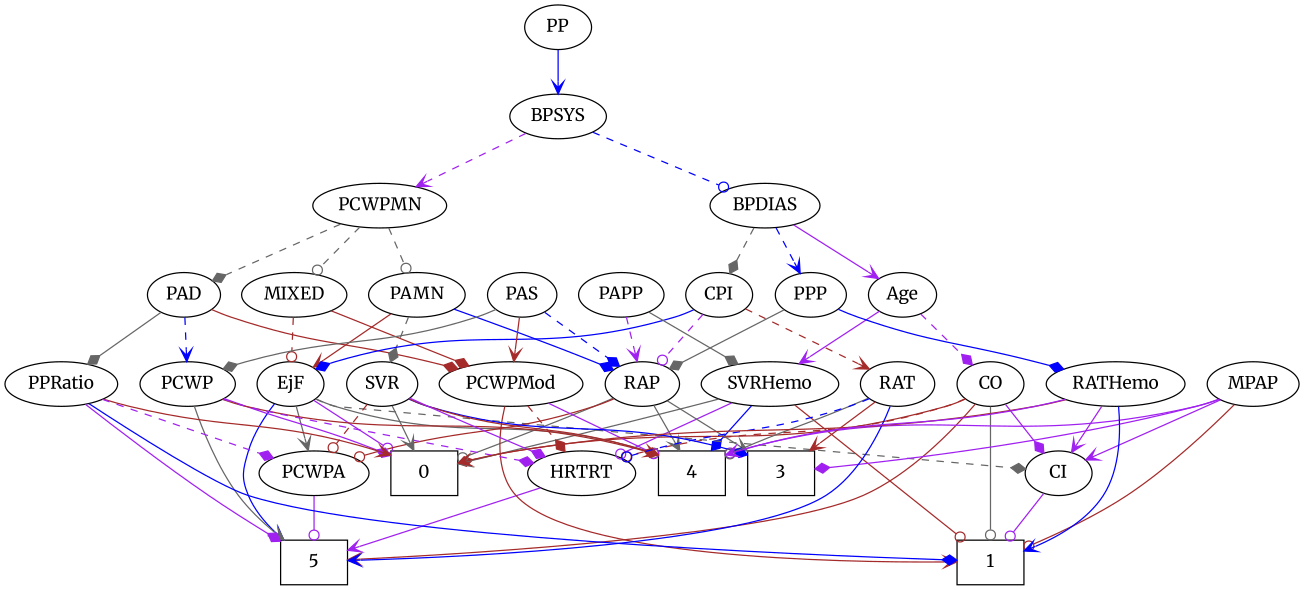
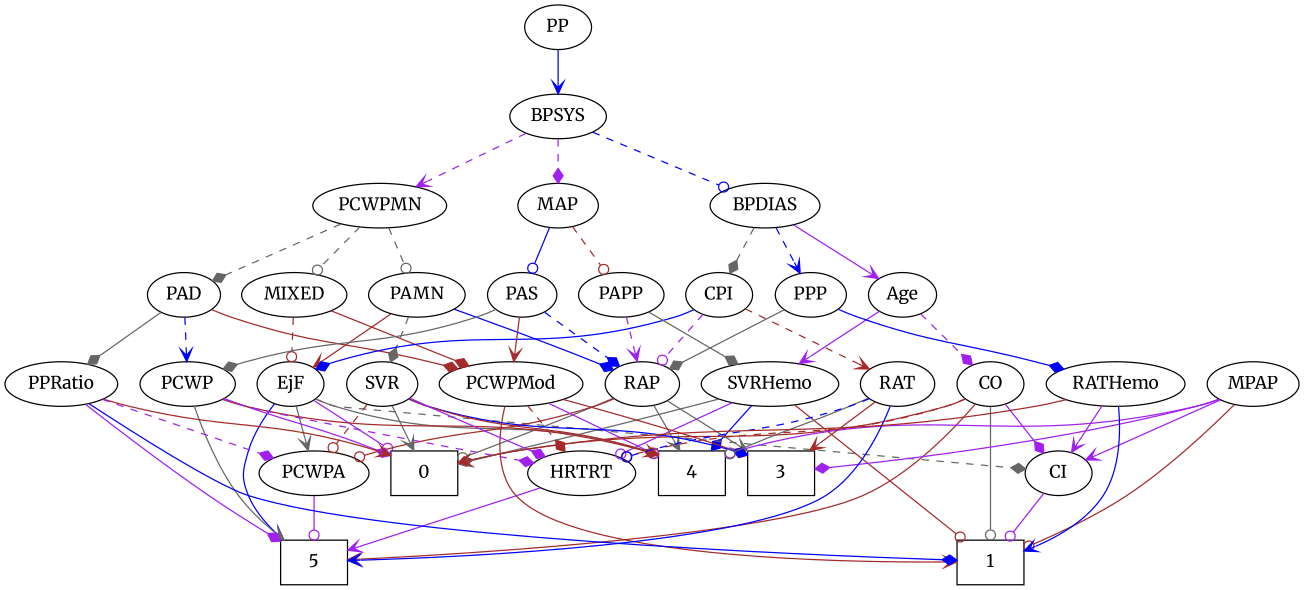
node "MAP": added
edge "RATHemo" -> "4": removed
edge "PCWPMod" -> "3": added
